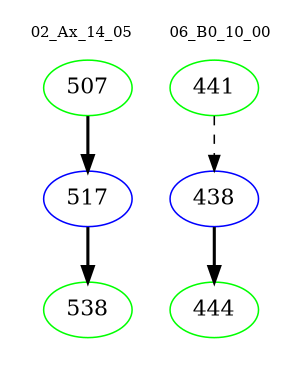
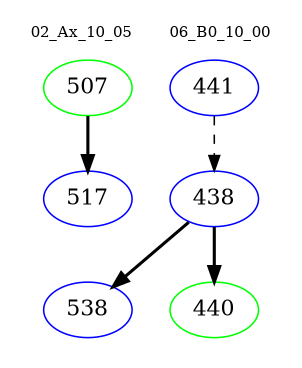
cluster "02_Ax_14_05": label "02_Ax_14_05" -> "02_Ax_10_05"
node "441": color green -> blue
edge "517" -> "538": now "438" -> "538"
node "538": color green -> blue
node "444": label "444" -> "440"
